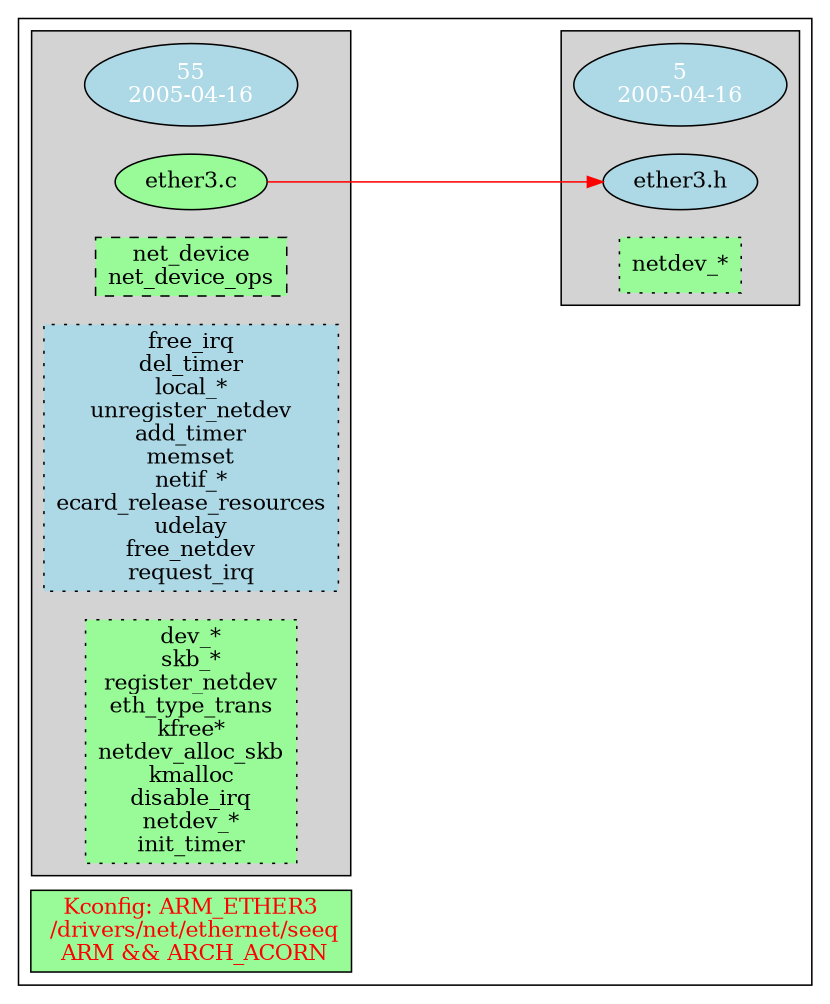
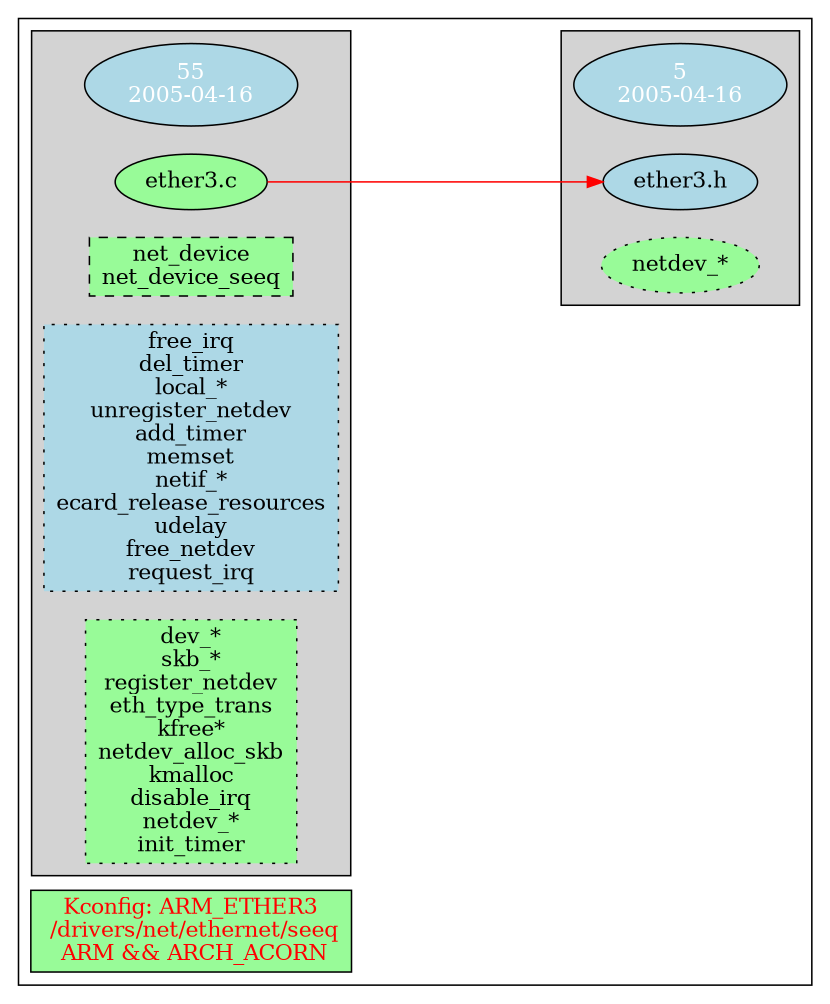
node "netdev_*": shape box -> ellipse
node "net_device net_device_ops": label "net_device net_device_ops" -> "net_device net_device_seeq"
